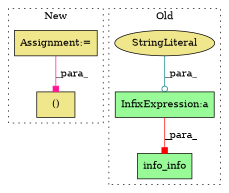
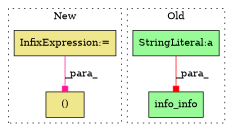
node "Assignment:=": label "Assignment:=" -> "InfixExpression:="
node "StringLiteral": removed
node "InfixExpression:a": label "InfixExpression:a" -> "StringLiteral:a"
